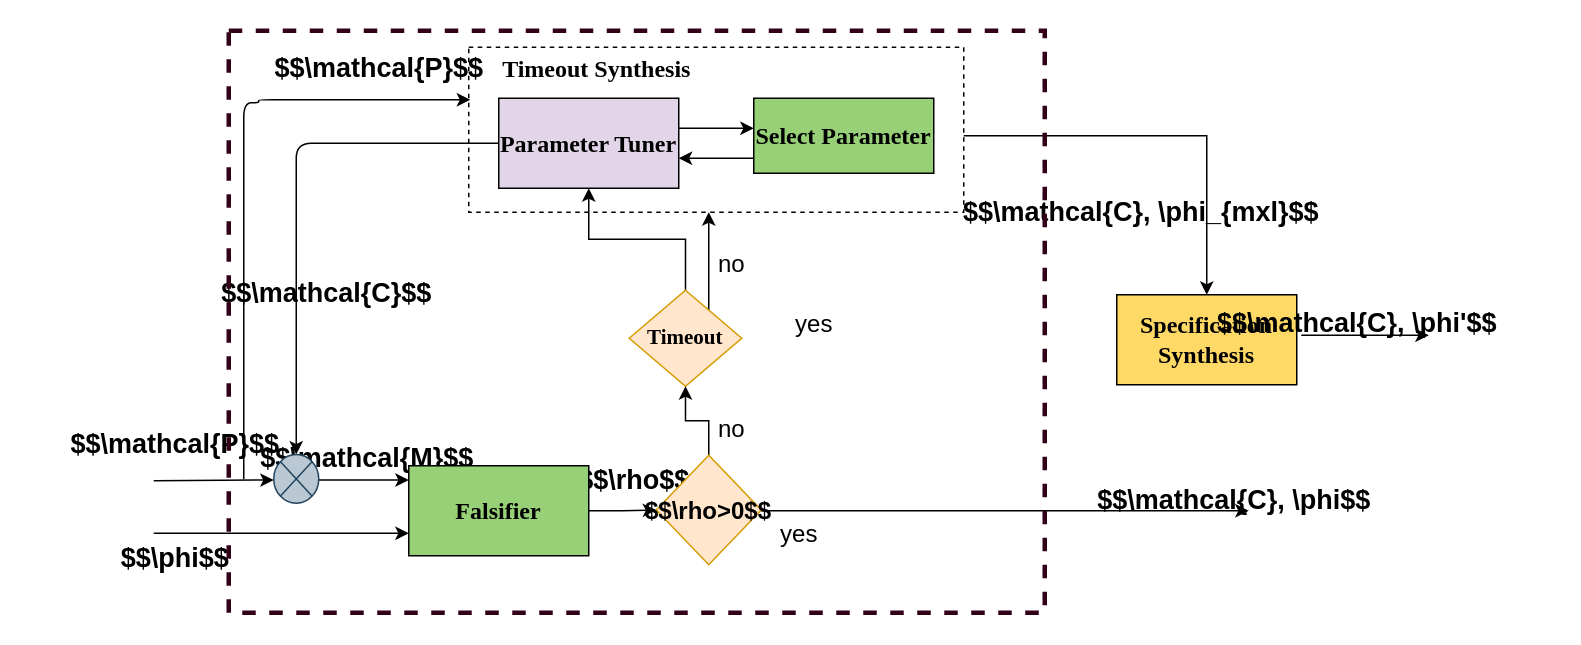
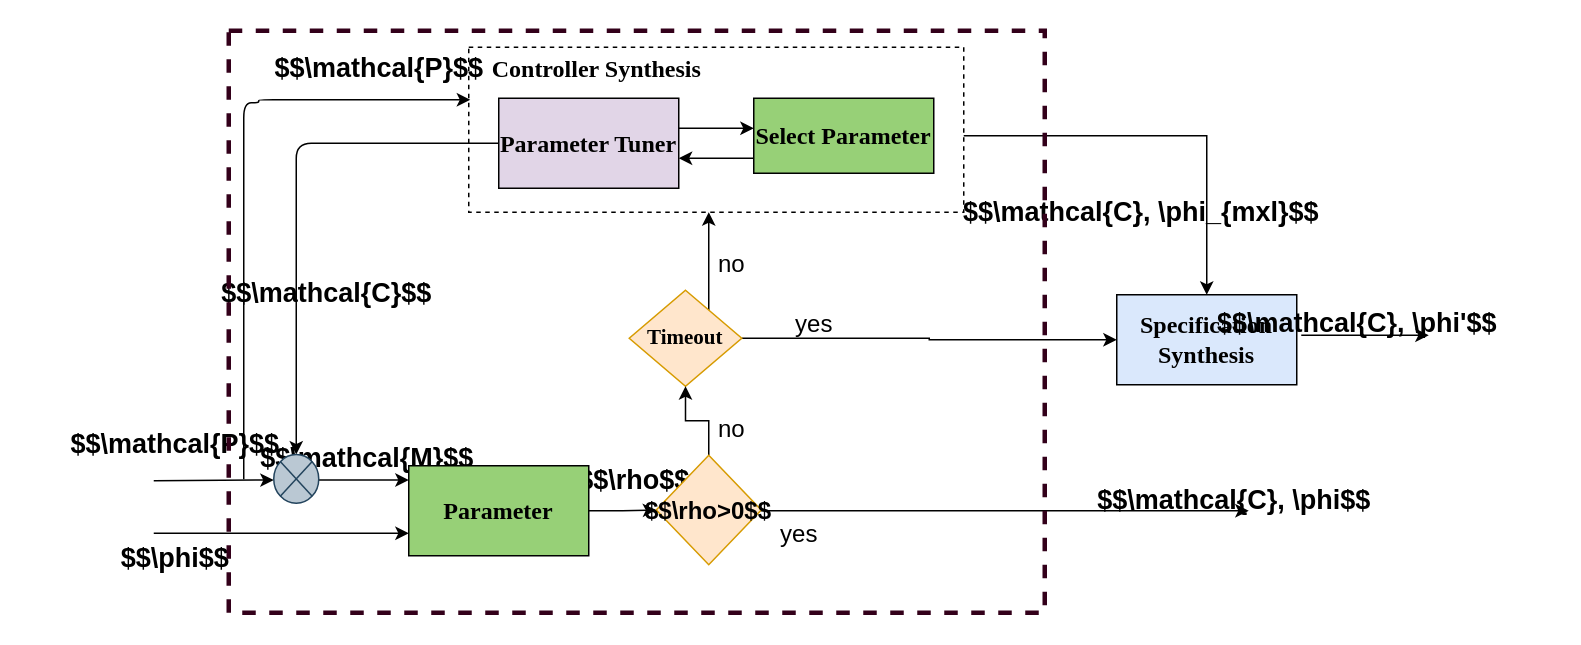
node "Timeout Synthesis": label "Timeout Synthesis" -> "Controller Synthesis"
edge "Timeout" -> "Parameter Tuner": now "Timeout" -> "Specification Synthesis"
node "Specification Synthesis": fillcolor #ffd966 -> #dae8fc
node "Falsifier": label "Falsifier" -> "Parameter"
